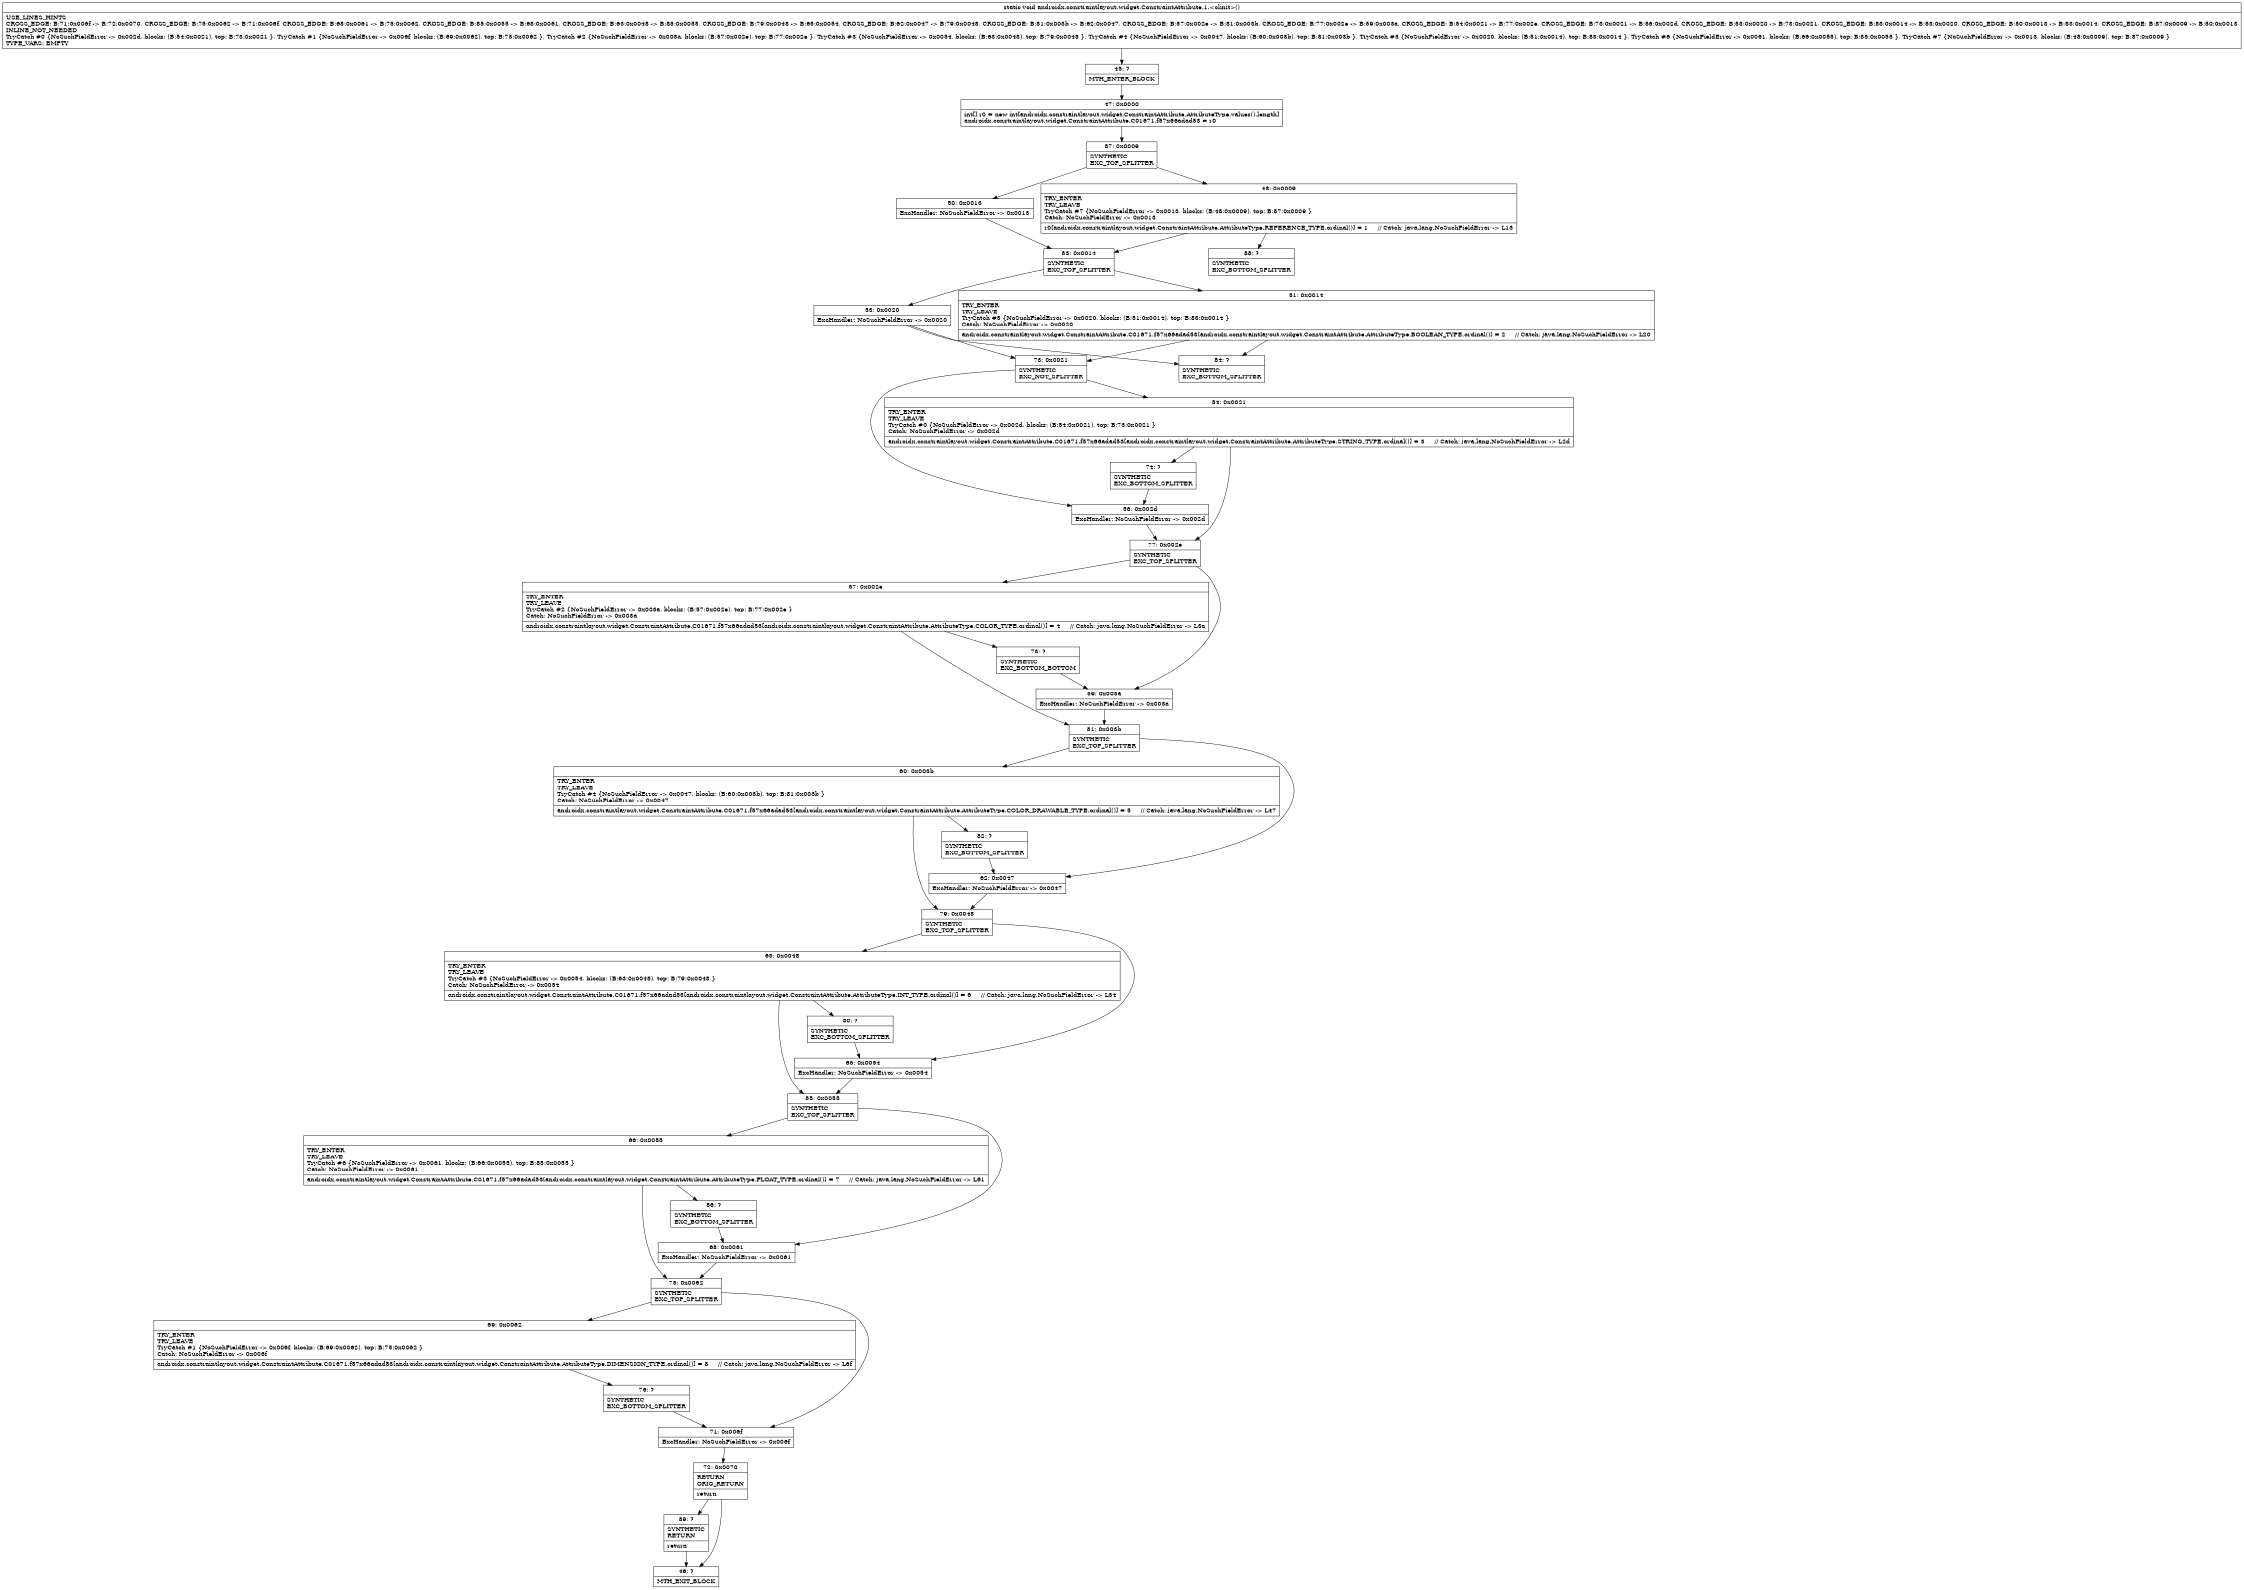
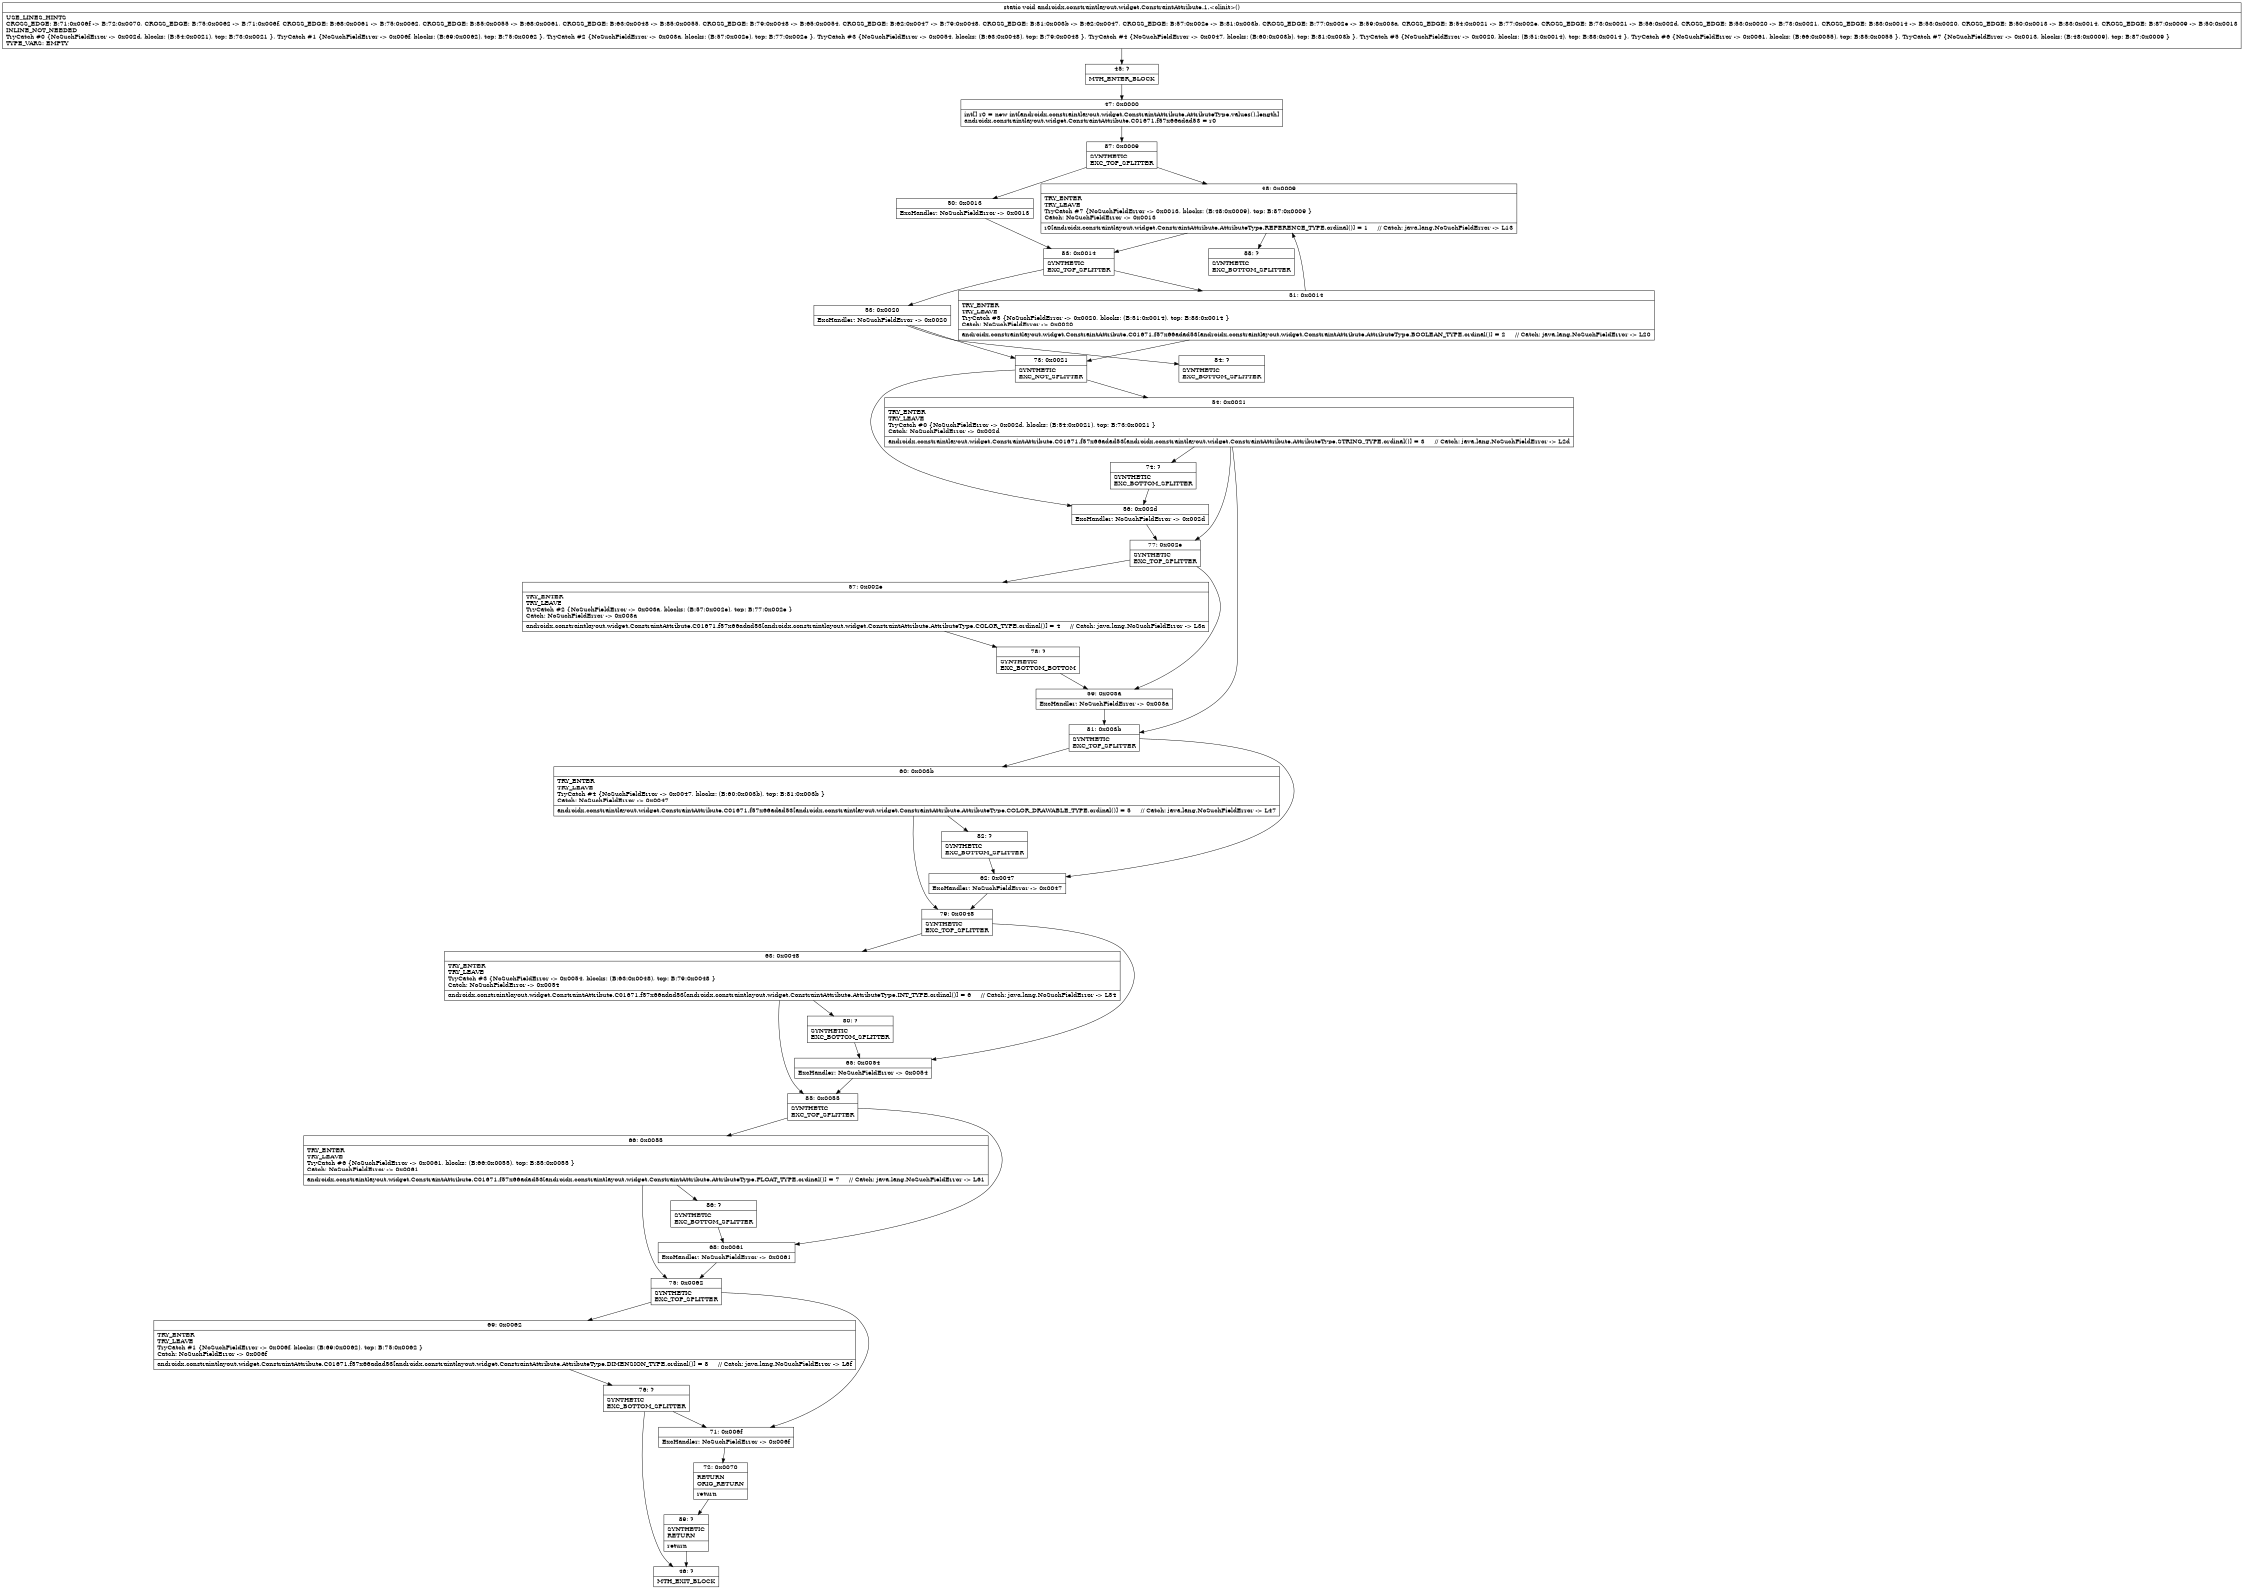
edge "51: 0x0014" -> "84: ?": now "51: 0x0014" -> "48: 0x0009"
edge "57: 0x002e" -> "81: 0x003b": now "54: 0x0021" -> "81: 0x003b"
edge "72: 0x0070" -> "46: ?": now "76: ?" -> "46: ?"
